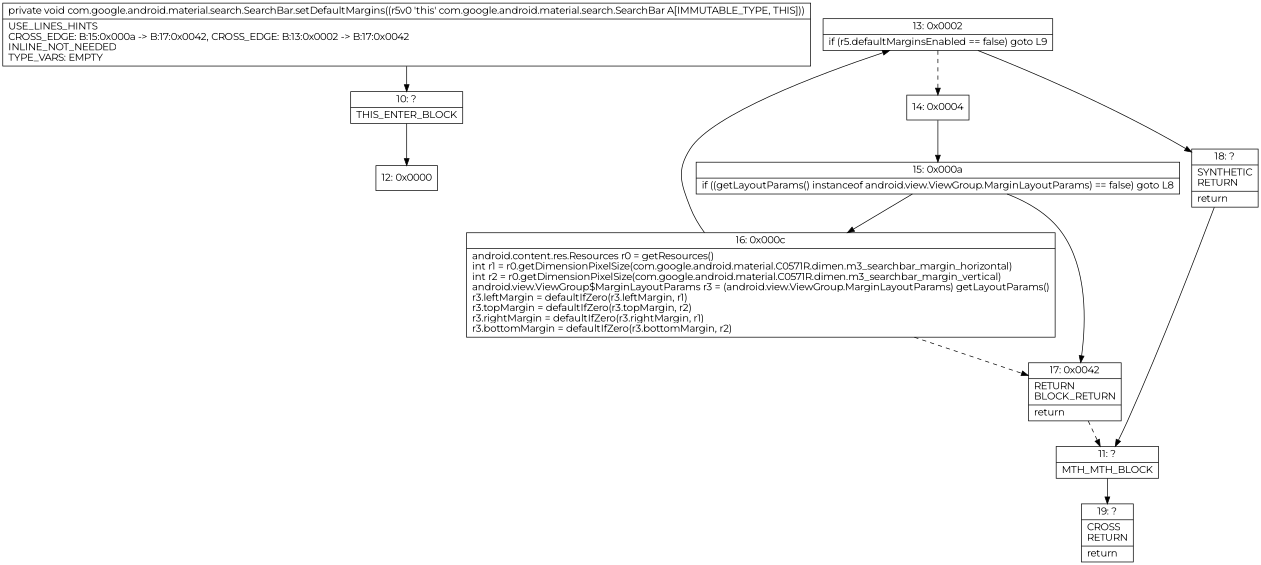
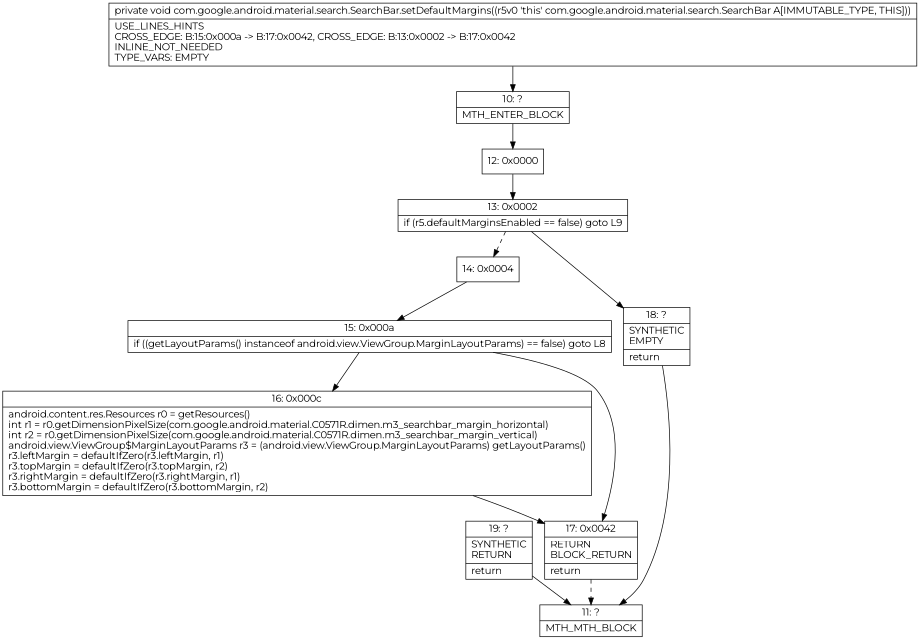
edge "16: 0x000c" -> "13: 0x0002": now "12: 0x0000" -> "13: 0x0002"
node "10: ?": text "THIS_ENTER_BLOCK" -> "MTH_ENTER_BLOCK"
node "18: ?": text "RETURN" -> "EMPTY"
edge "16: 0x000c" -> "17: 0x0042": style dashed -> solid
edge "11: ?" -> "19: ?": reversed
node "19: ?": text "CROSS" -> "SYNTHETIC"
